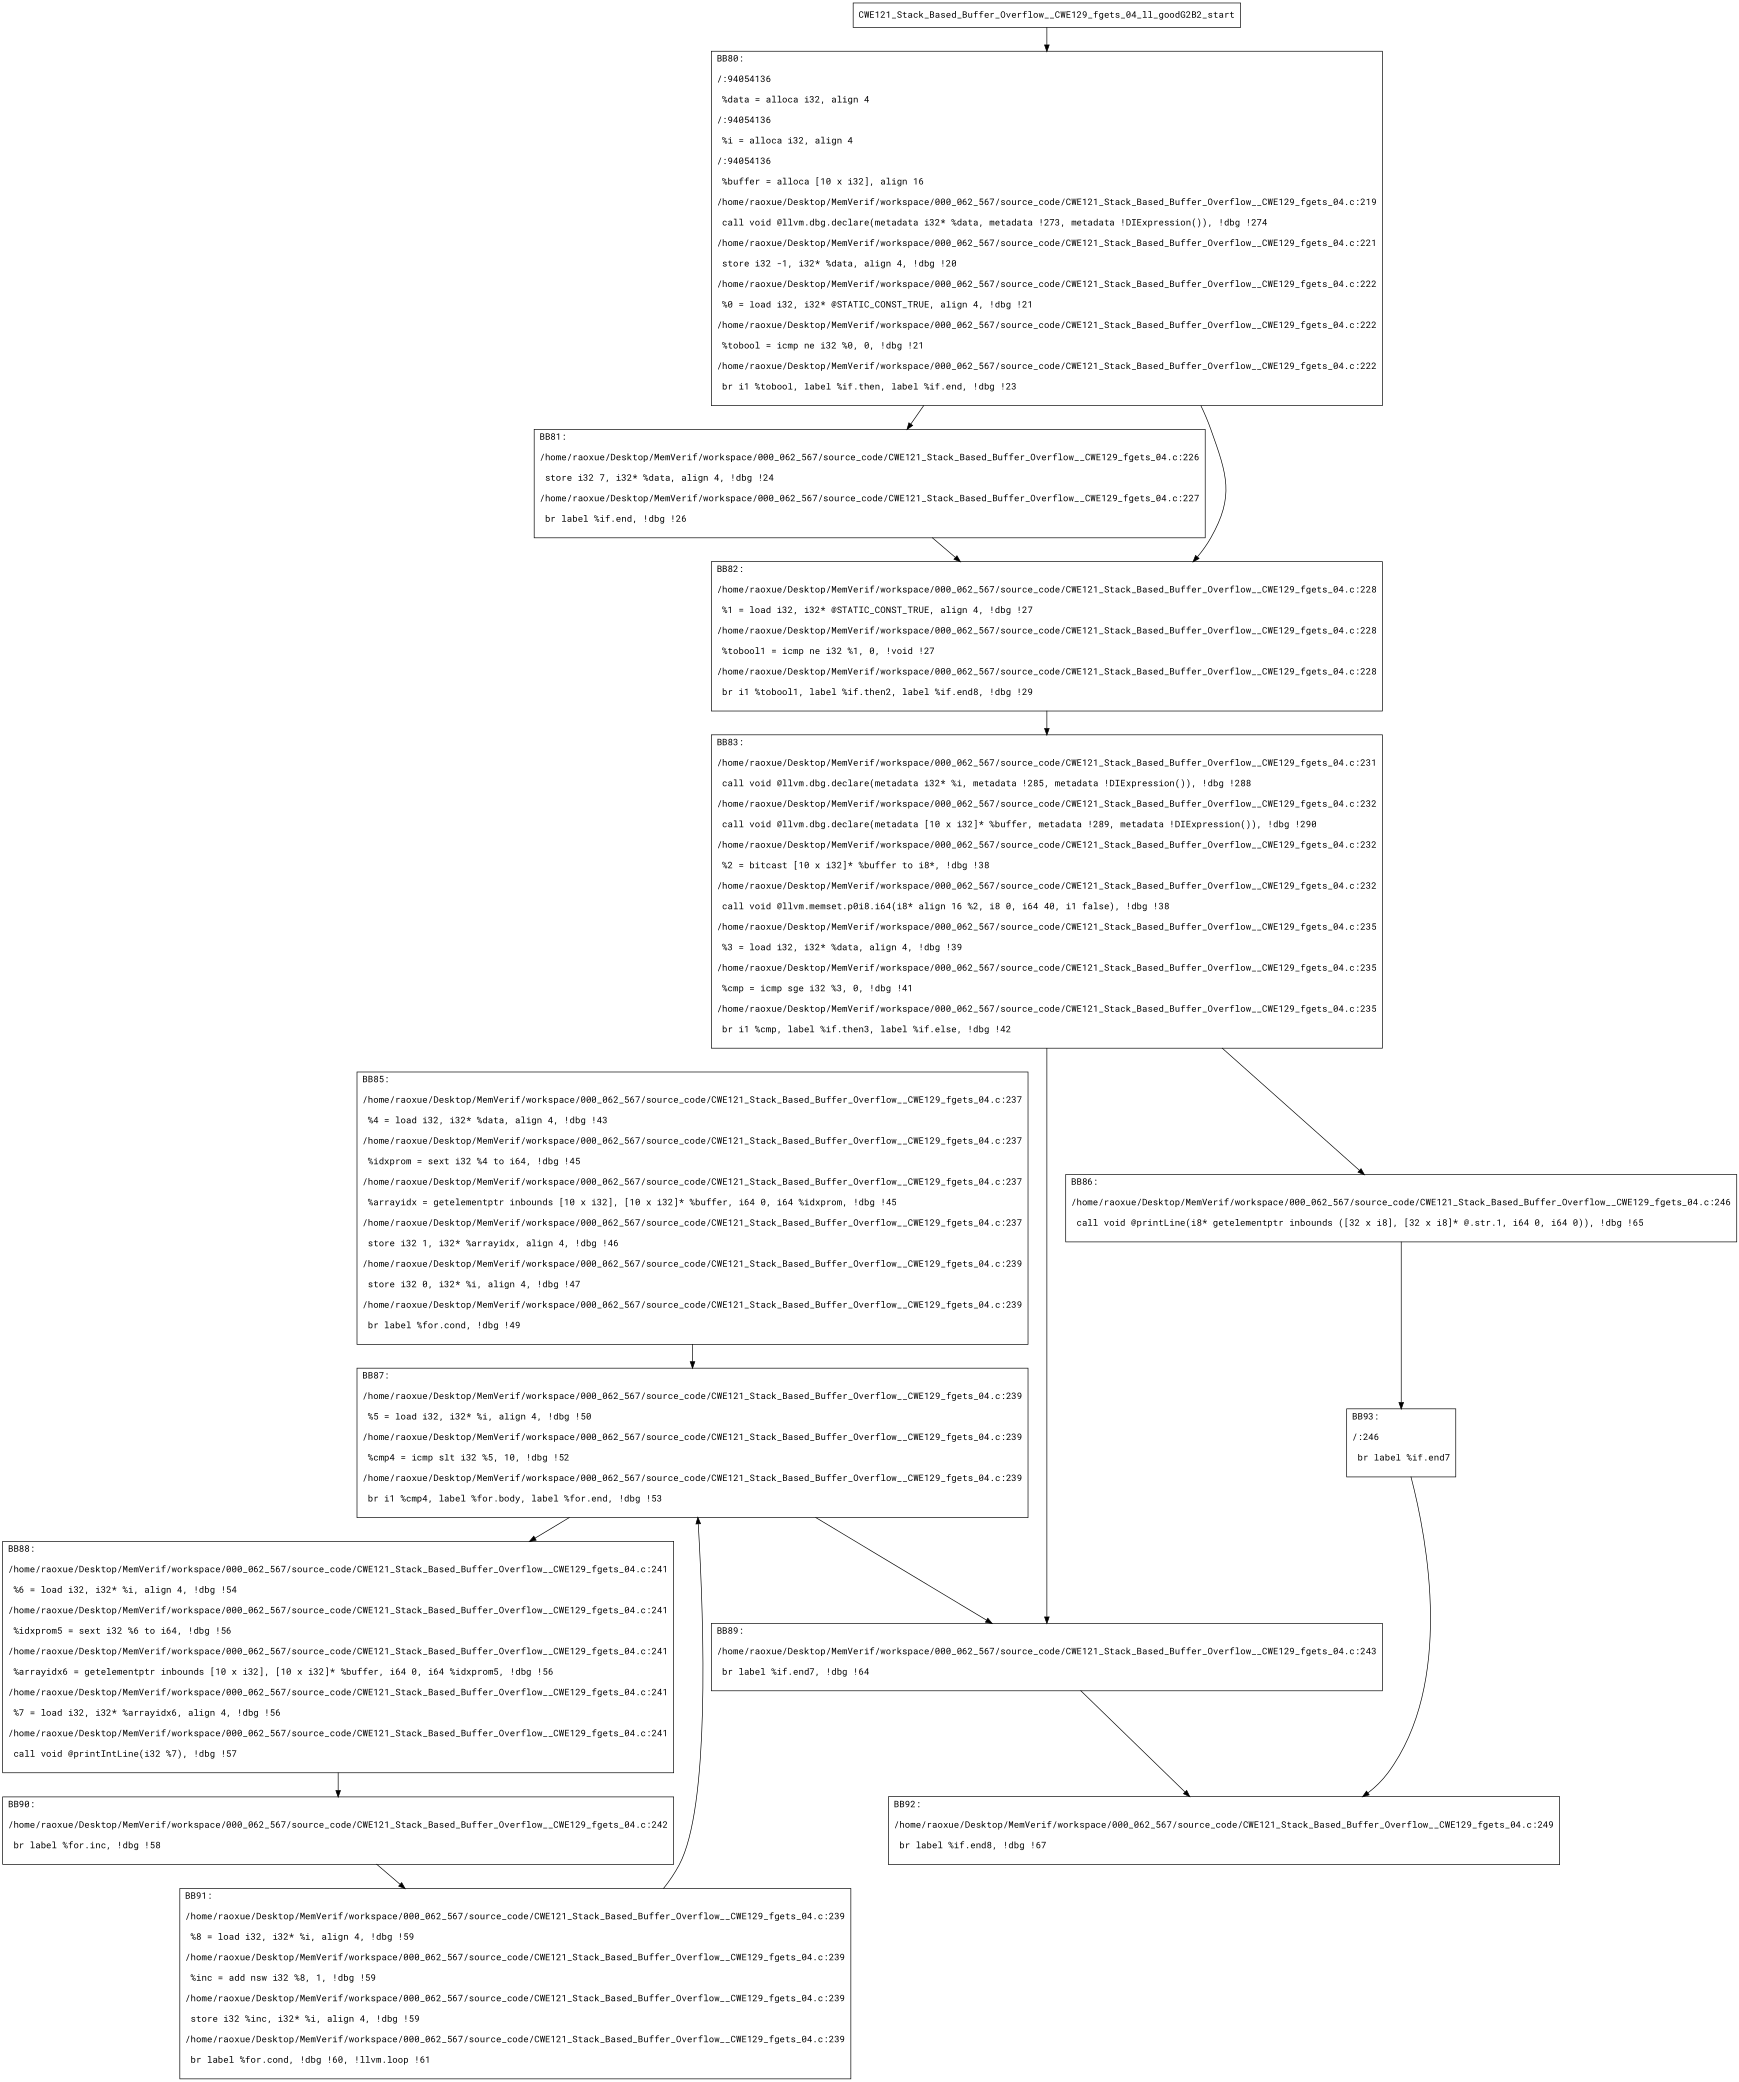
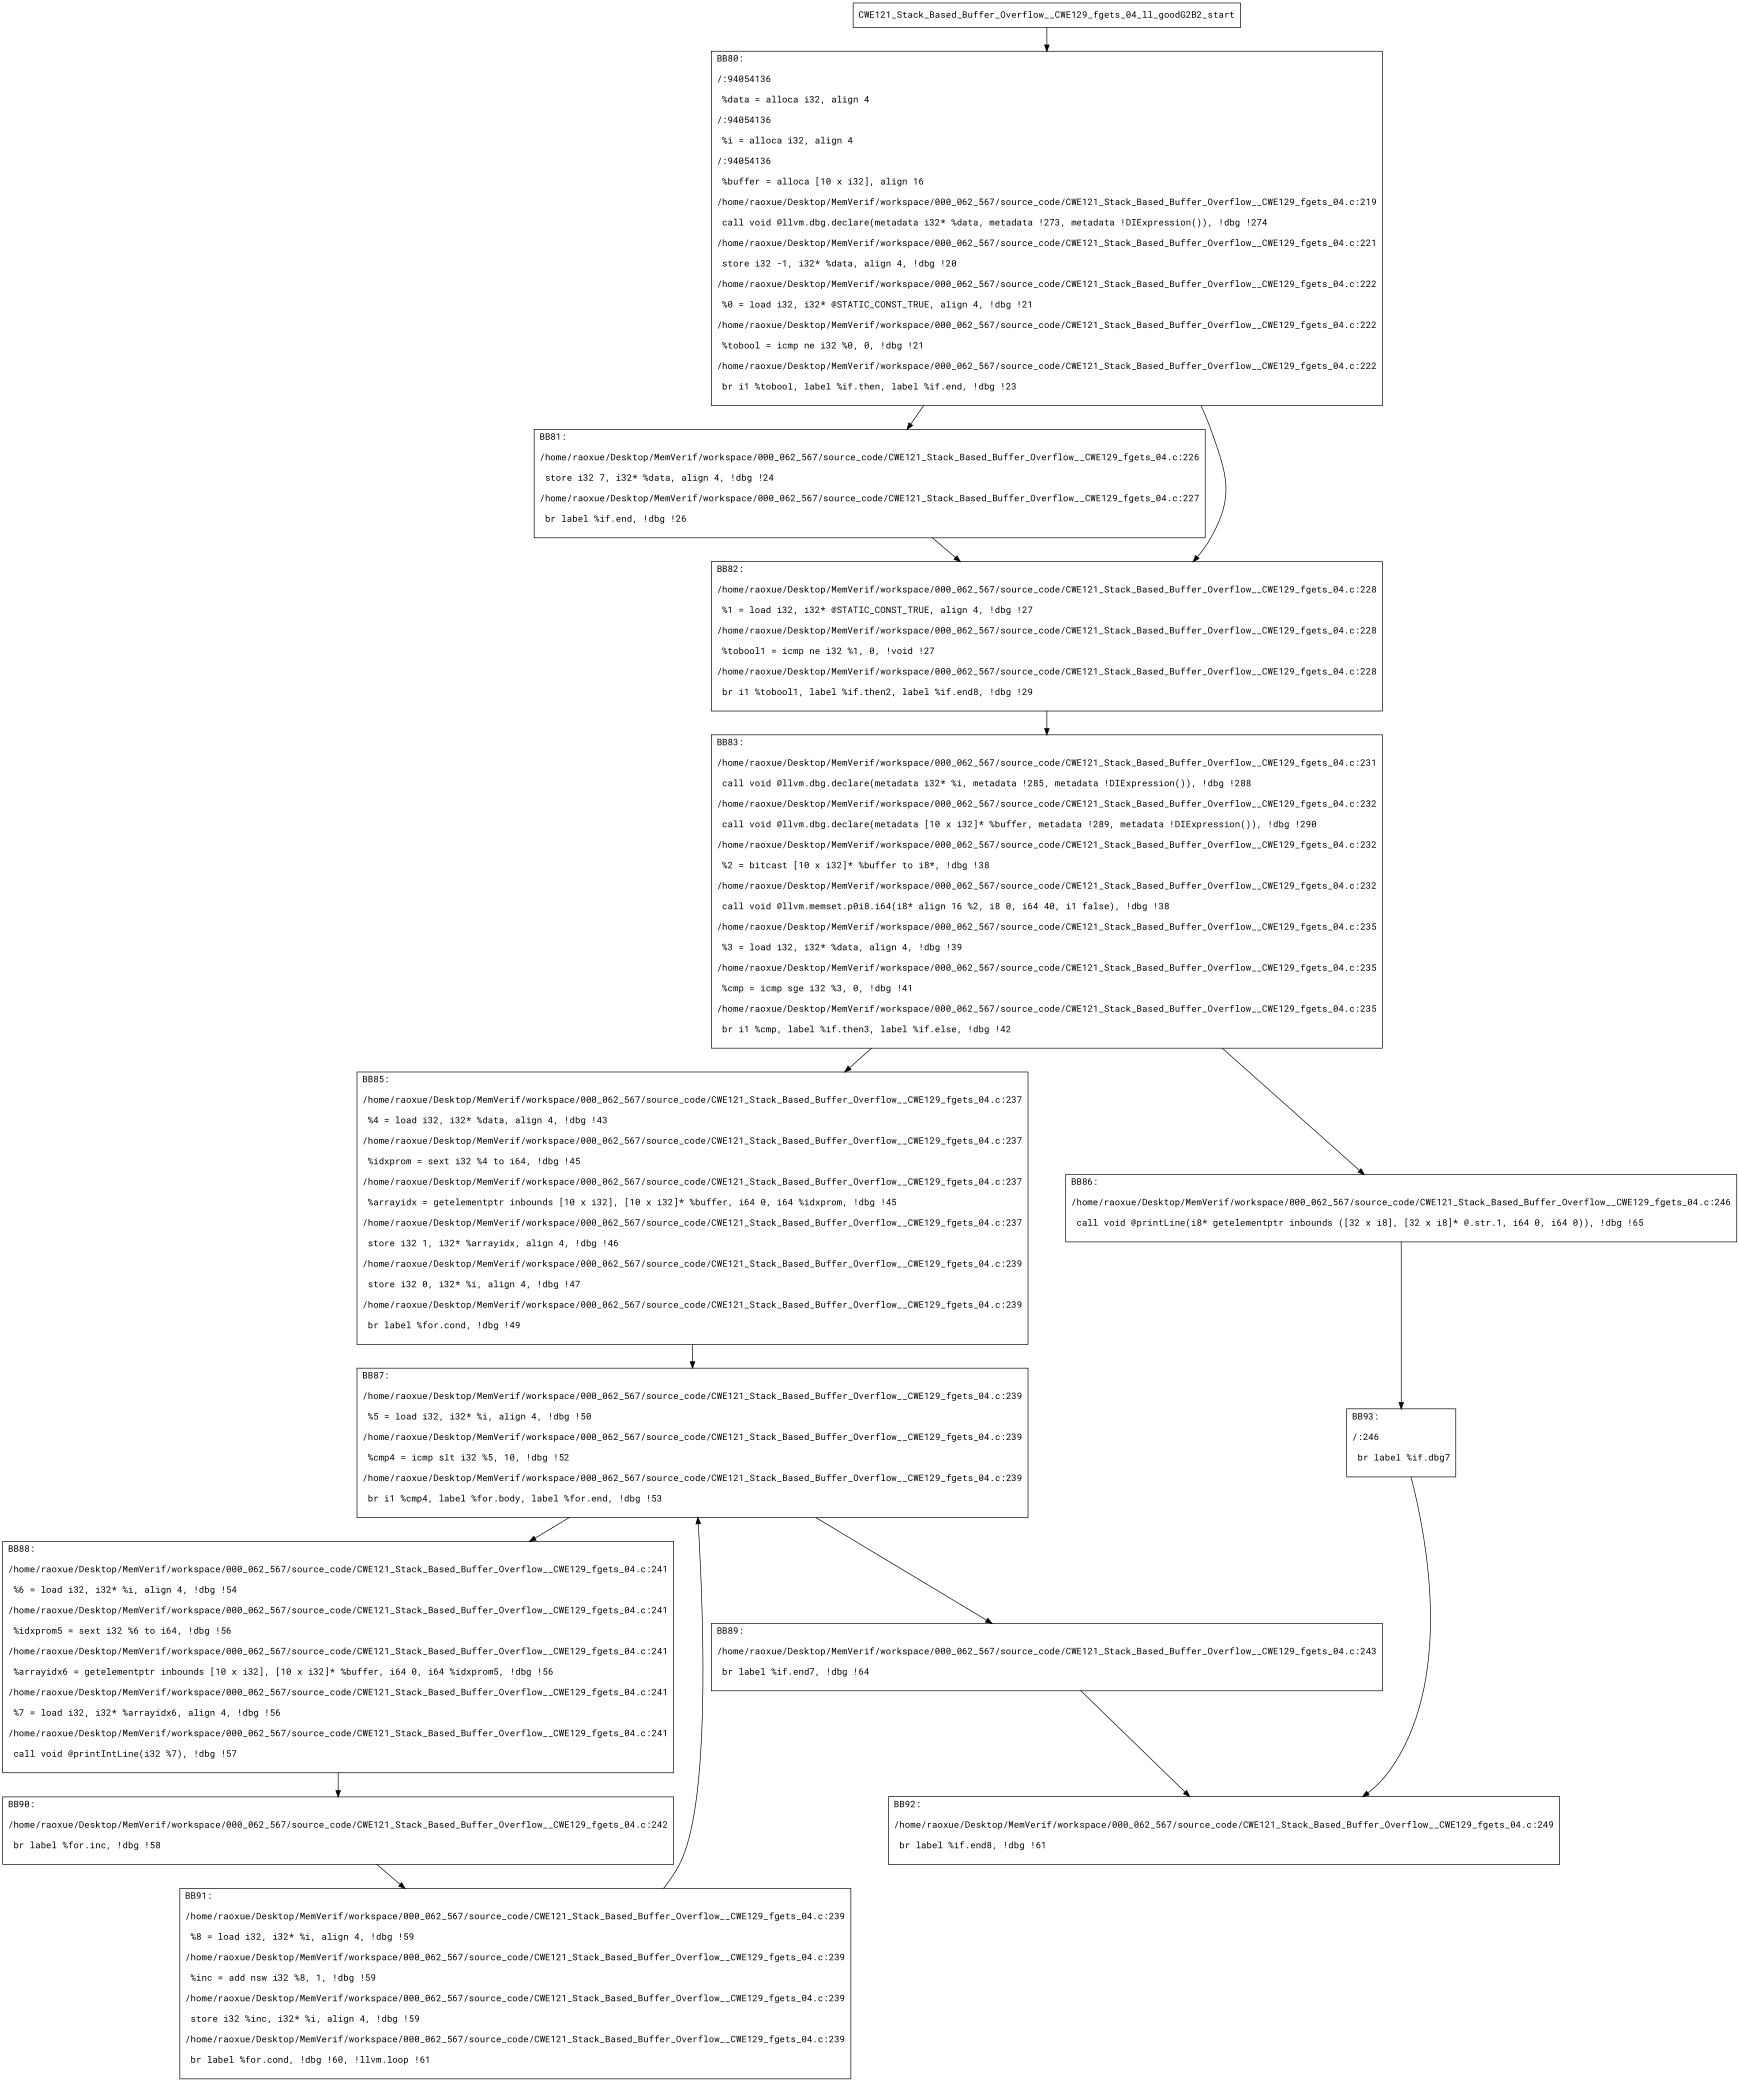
edge "BB83:" -> "BB89:": now "BB83:" -> "BB85:"
node "BB93:": text "br label %if.end7" -> "br label %if.dbg7"
node "BB92:": text "br label %if.end8, !dbg !67" -> "br label %if.end8, !dbg !61"
